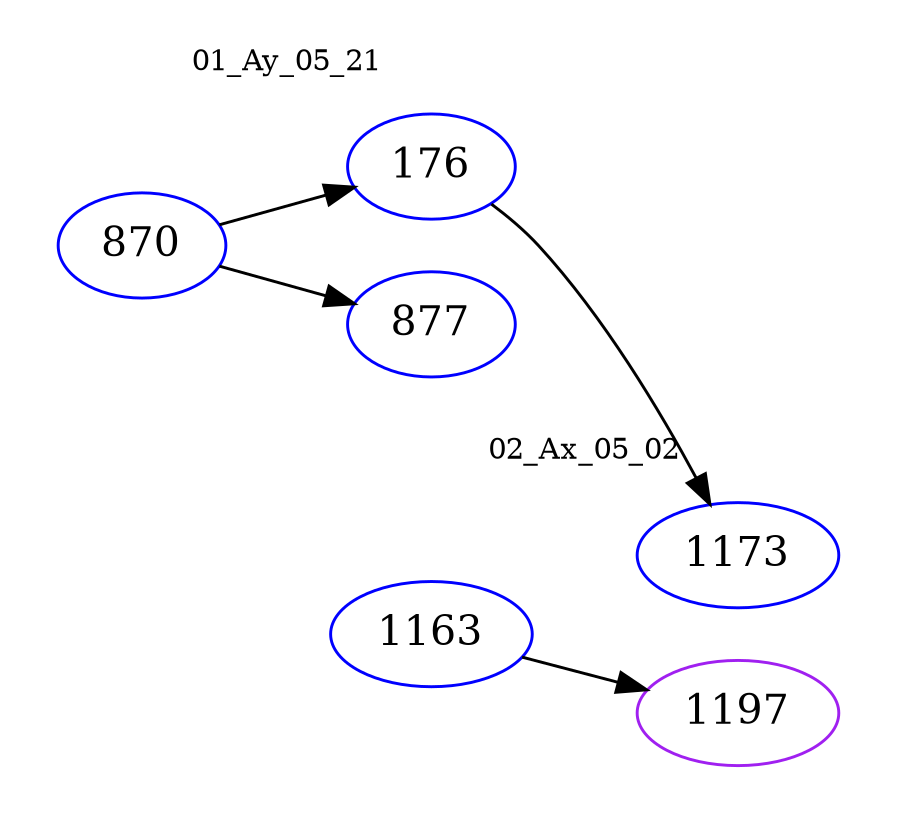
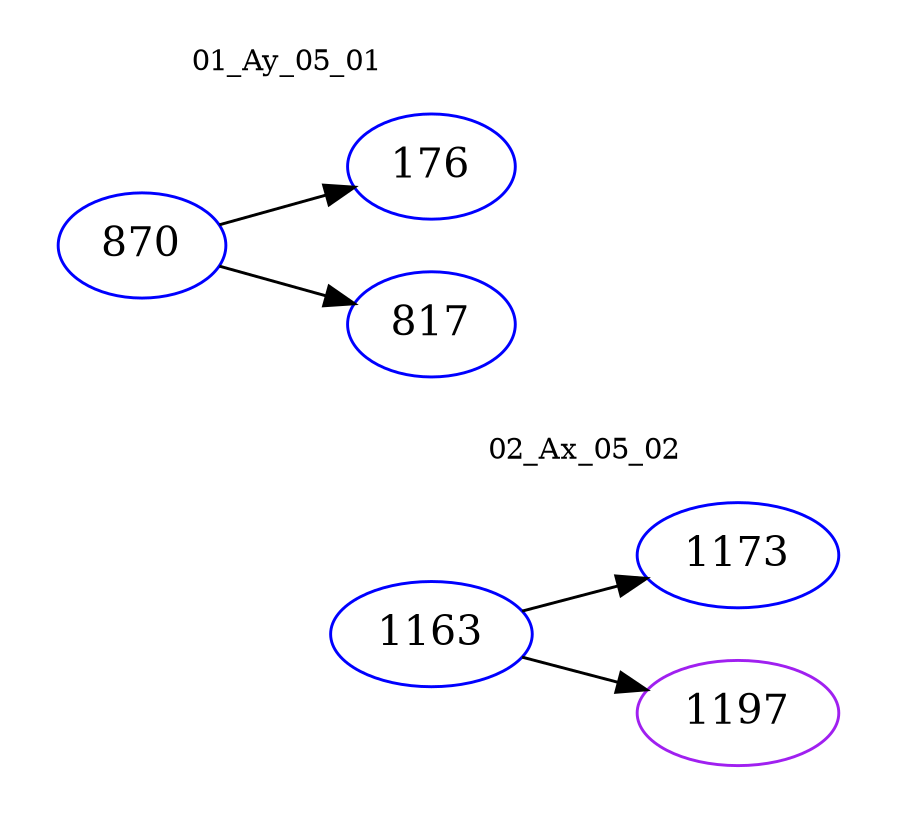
cluster "01_Ay_05_21": label "01_Ay_05_21" -> "01_Ay_05_01"
node "877": label "877" -> "817"
edge "176" -> "1173": now "1163" -> "1173"
